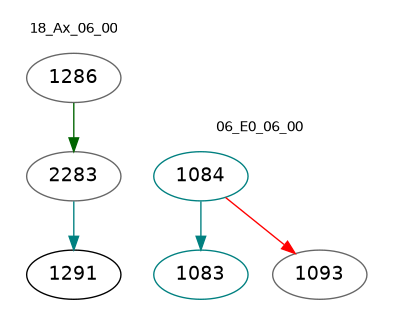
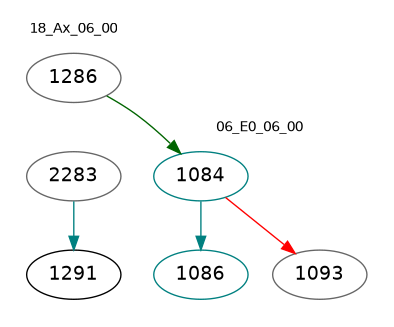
edge "1286" -> "2283": now "1286" -> "1084"
node "1083": label "1083" -> "1086"
